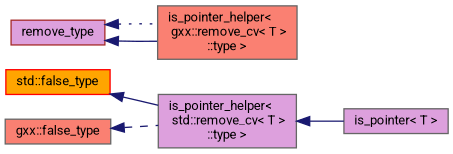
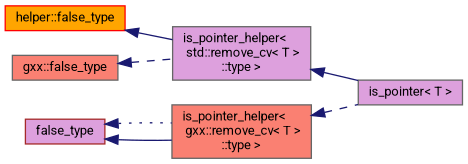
node "remove_type": label "remove_type" -> "false_type"
node "std::false_type": label "std::false_type" -> "helper::false_type"
edge "is_pointer< T >" -> "is_pointer_helper< gxx::remove_cv< T > ::type >": added
